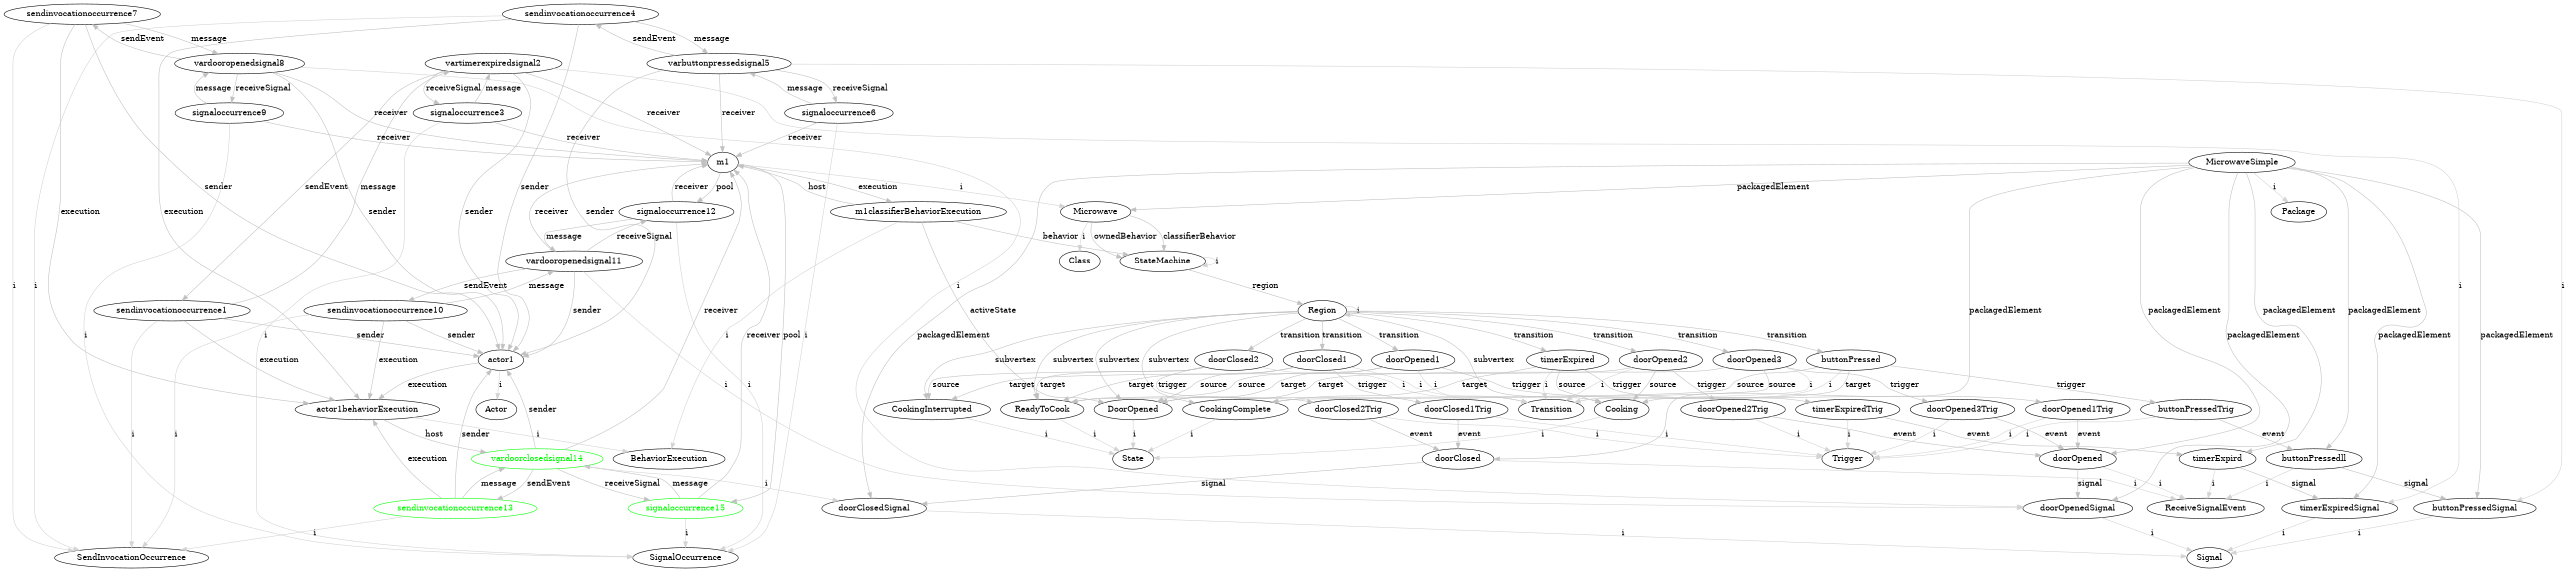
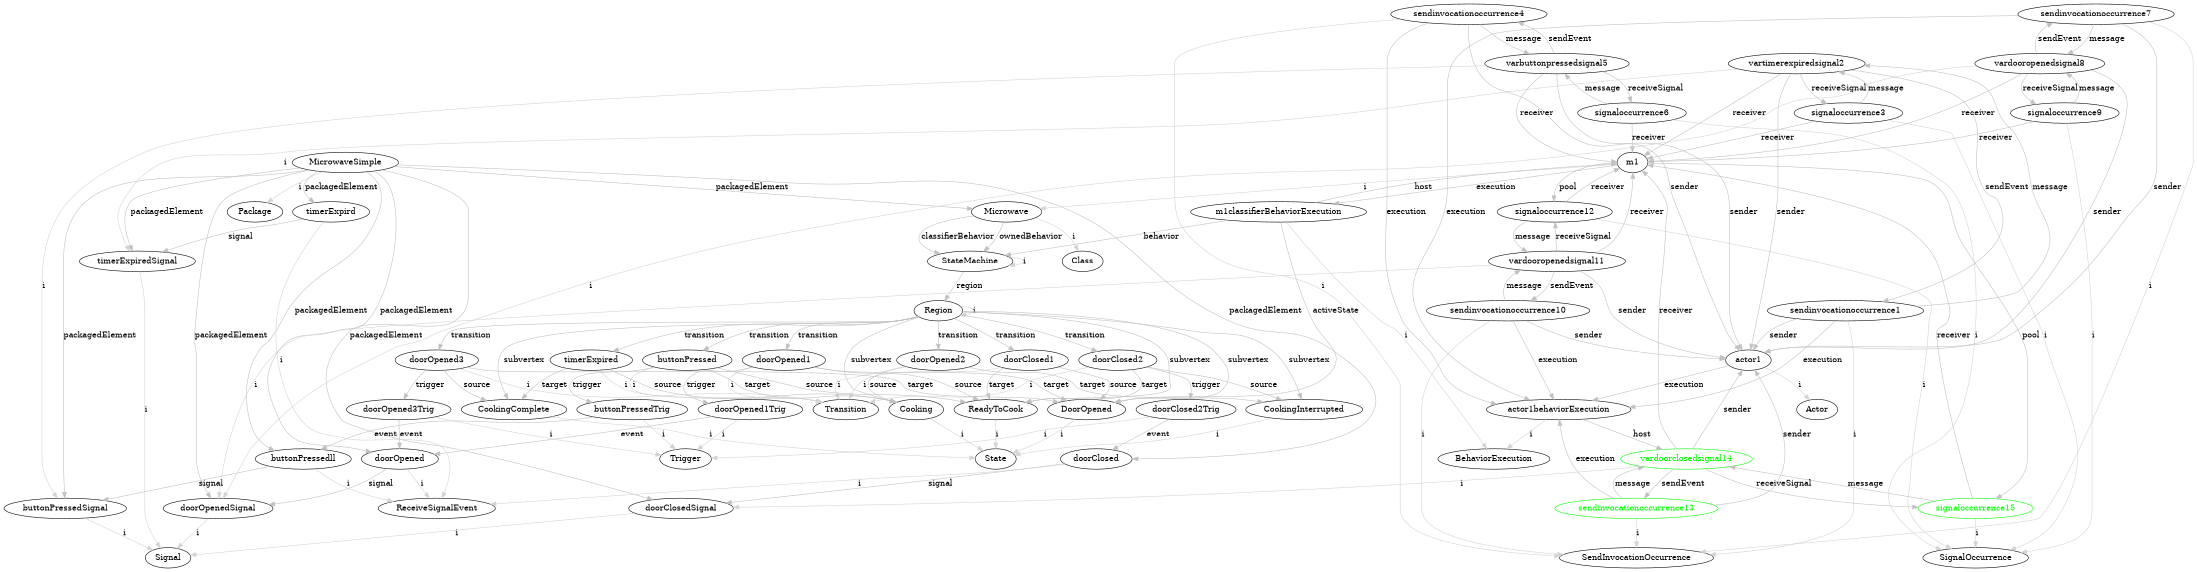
node "doorClosed1Trig": removed
node "doorOpened2Trig": removed
node "timerExpiredTrig": removed
